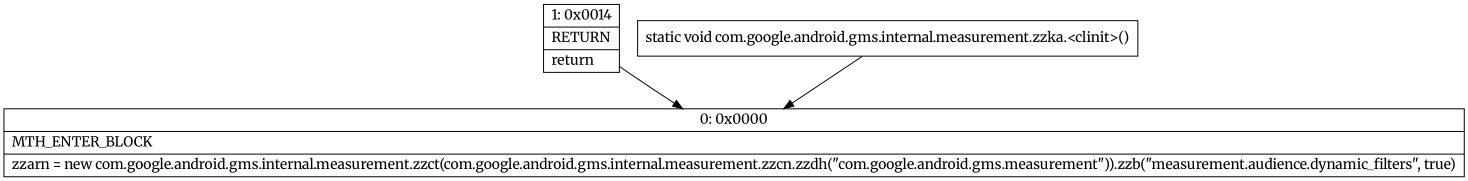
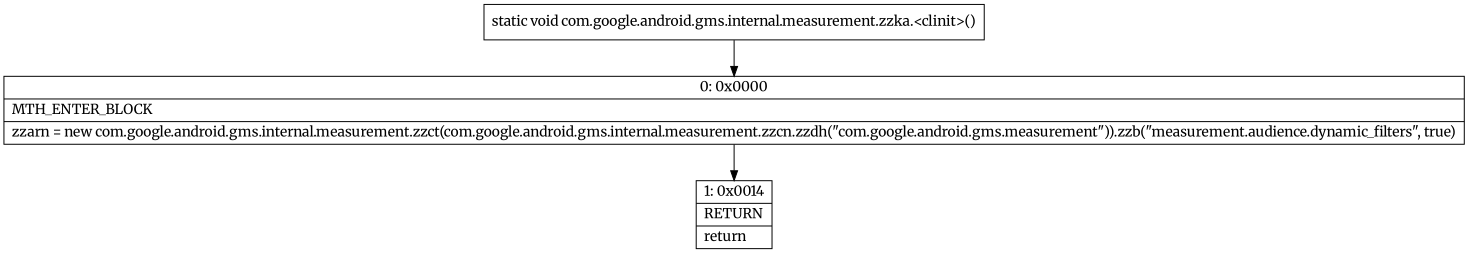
edge "1: 0x0014" -> "0: 0x0000": reversed
